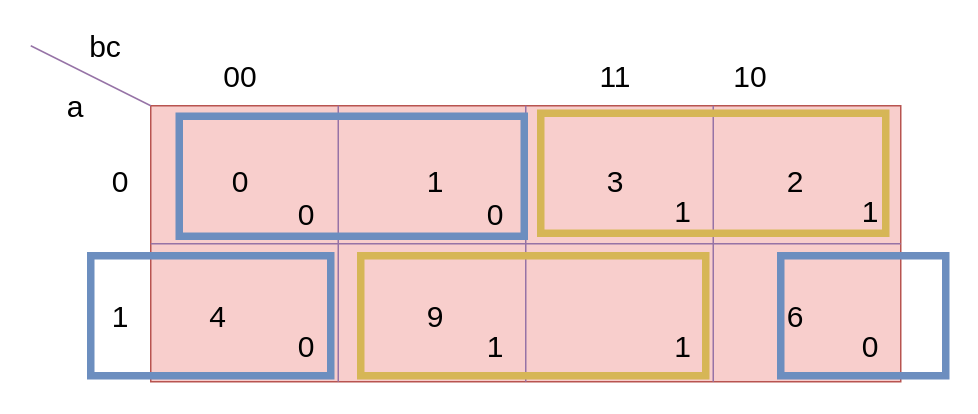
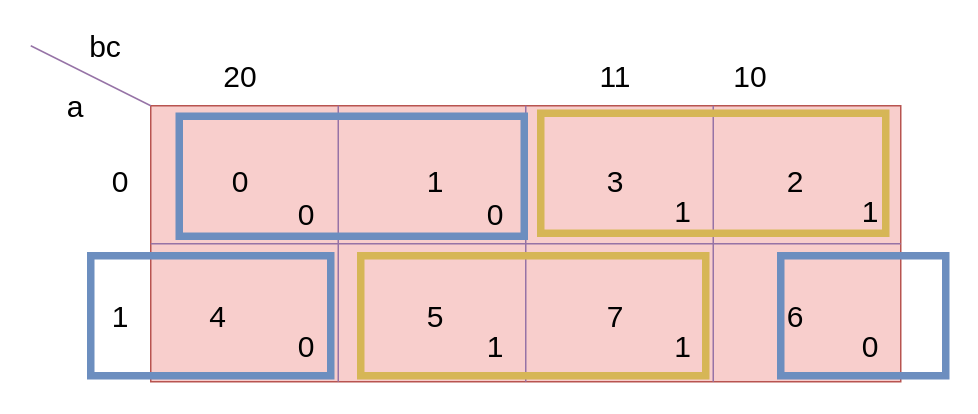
node "00": label "00" -> "20"
node "9": label "9" -> "5"
node "7": added
